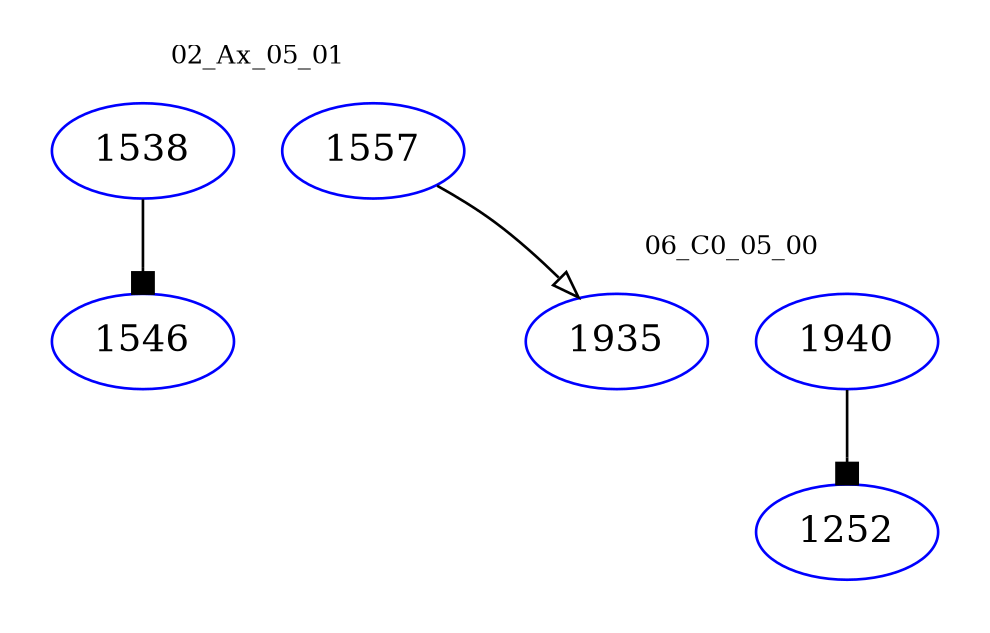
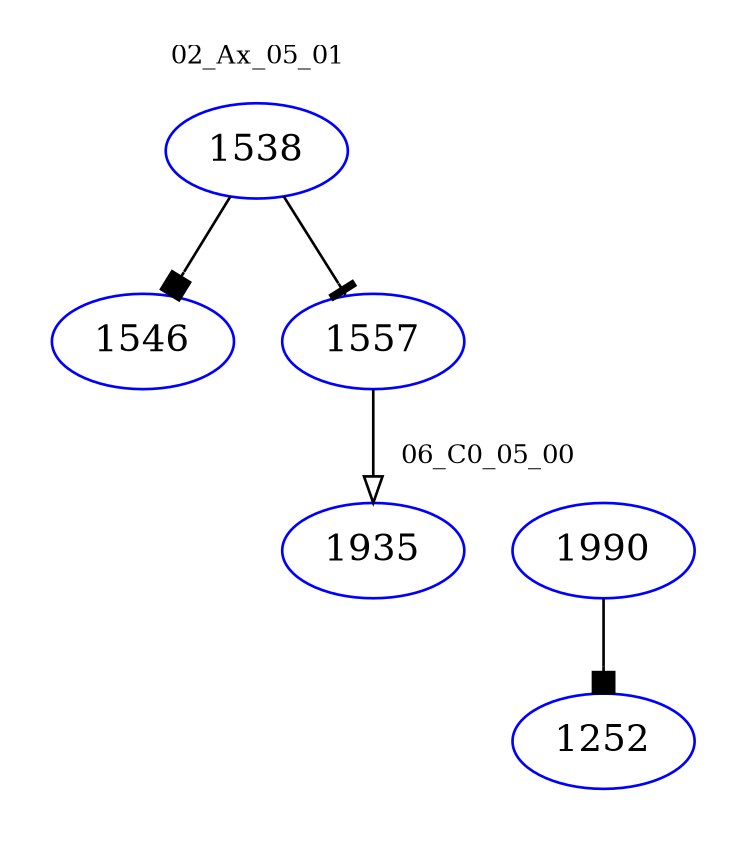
edge "1538" -> "1557": added
node "1940": label "1940" -> "1990"
